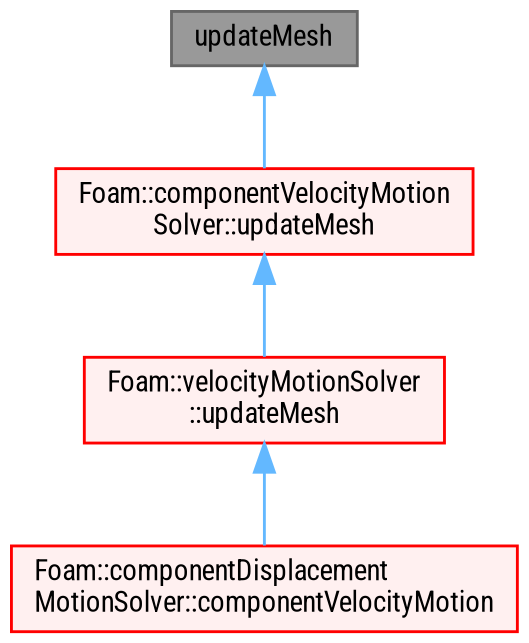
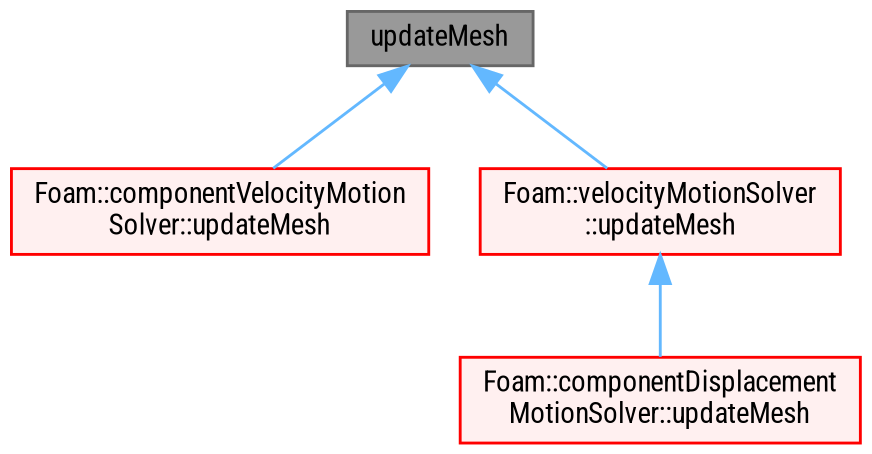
edge "Foam::velocityMotionSolver ::updateMesh" -> "Foam::componentVelocityMotion Solver::updateMesh": now "Foam::velocityMotionSolver ::updateMesh" -> "updateMesh"
node "Foam::componentDisplacement MotionSolver::componentVelocityMotion": label "Foam::componentDisplacement MotionSolver::componentVelocityMotion" -> "Foam::componentDisplacement MotionSolver::updateMesh"
